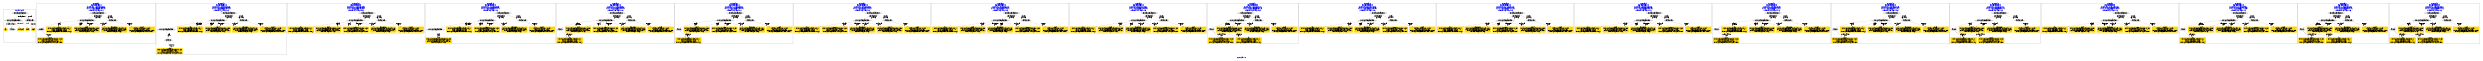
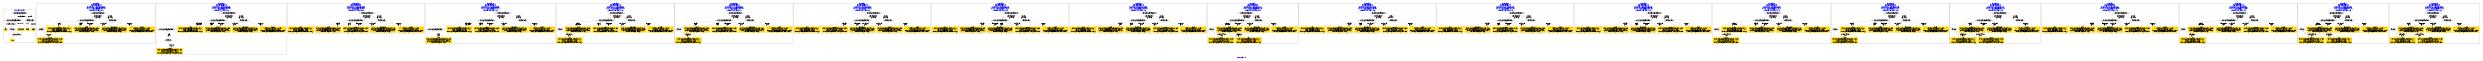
cluster "1-correct model": label "1-correct model" -> "1-correct correct"
node "artist": added
